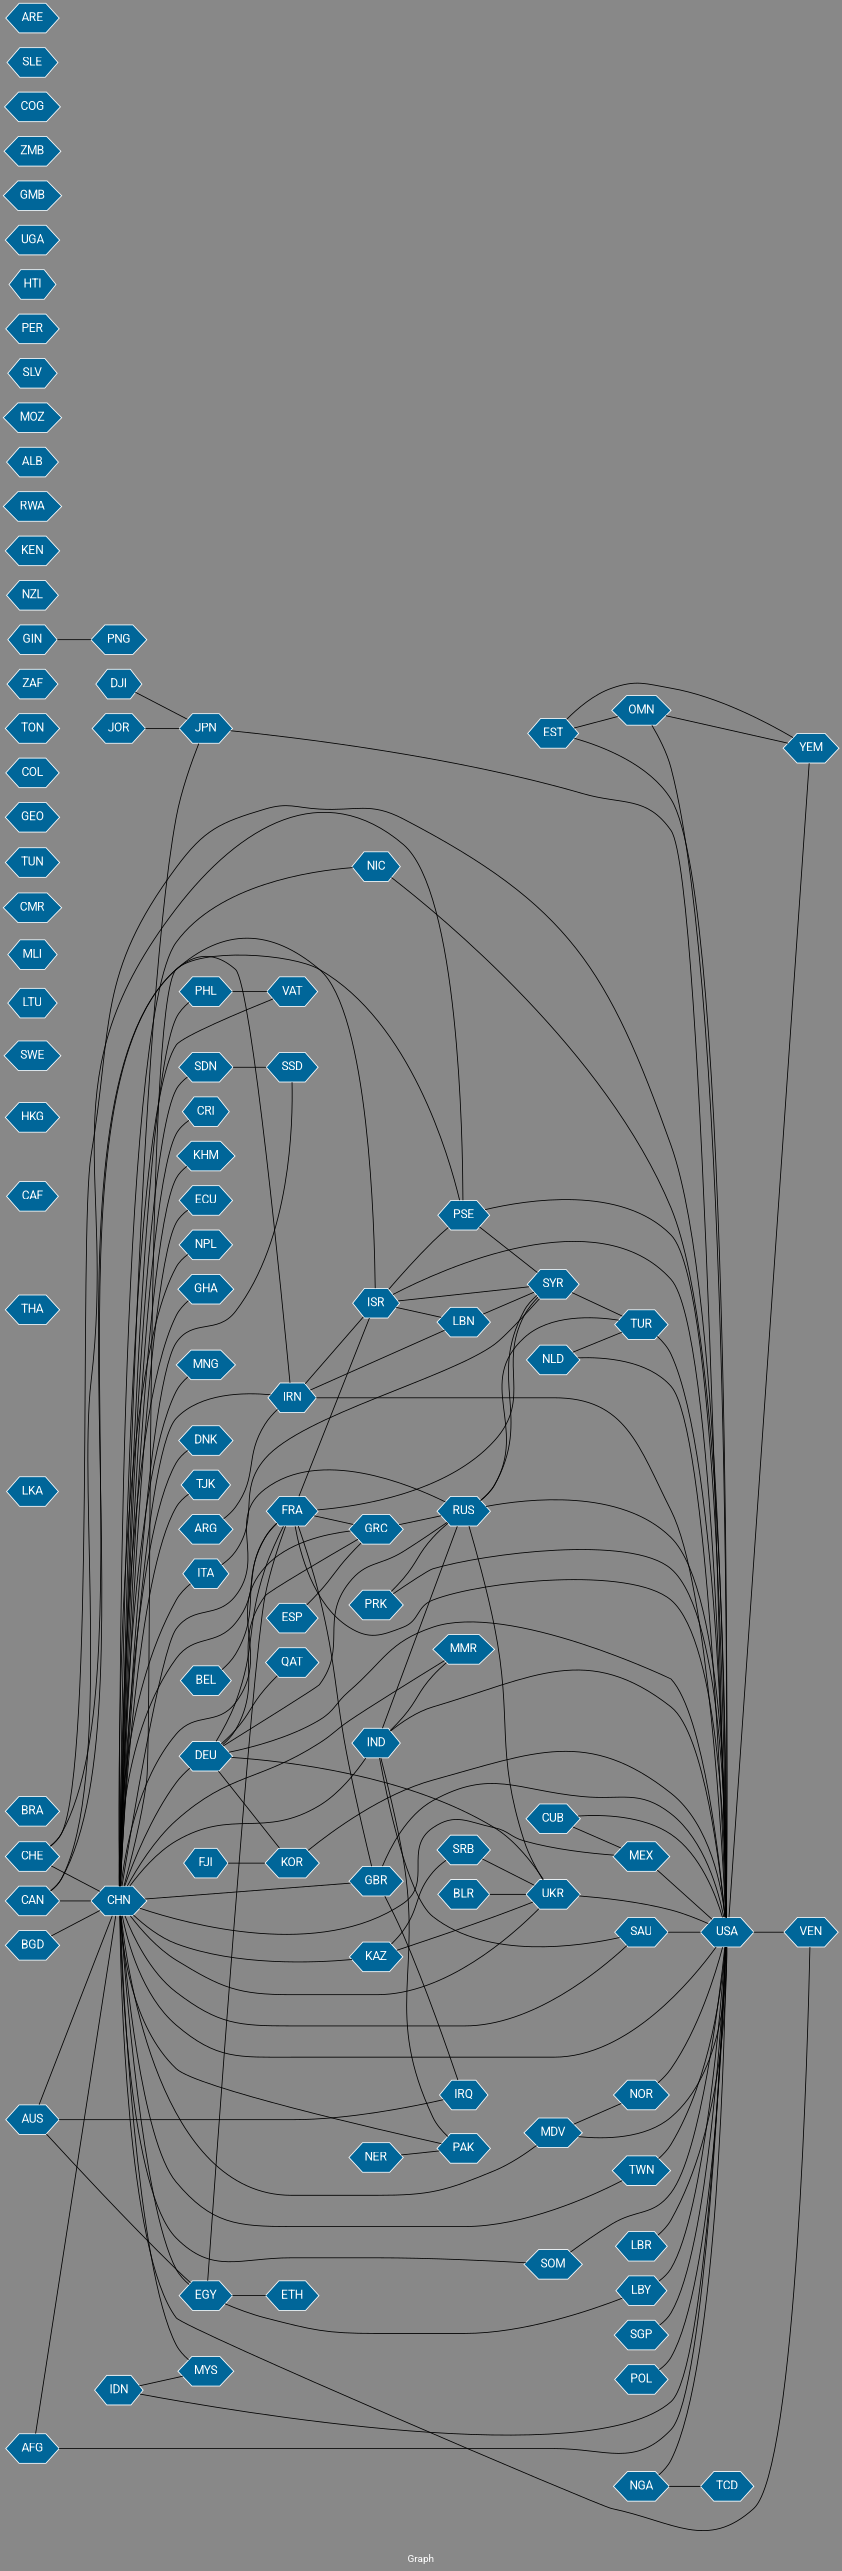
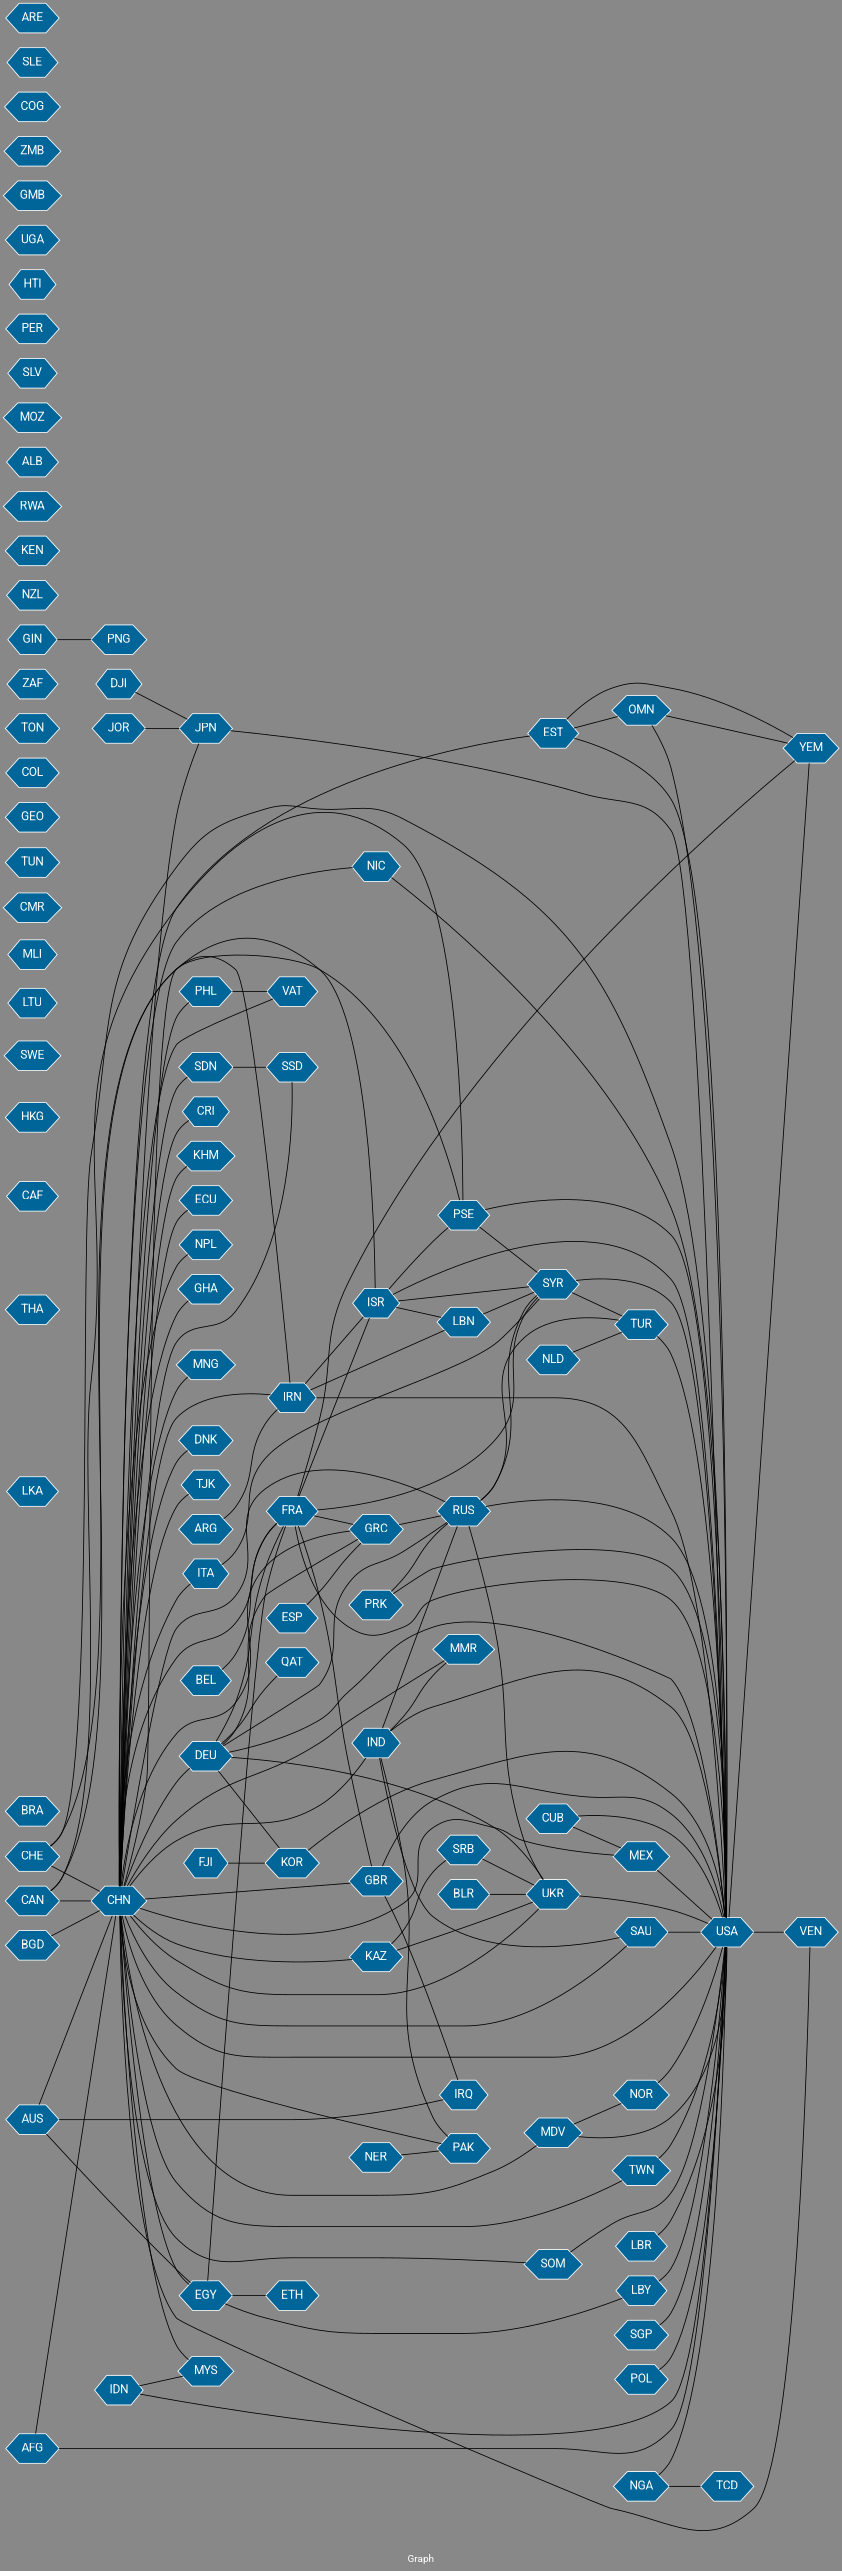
edge "YEM" -- "FRA": added
edge "EST" -- "CHN": added
edge "NLD" -- "USA": now "SYR" -- "USA"
